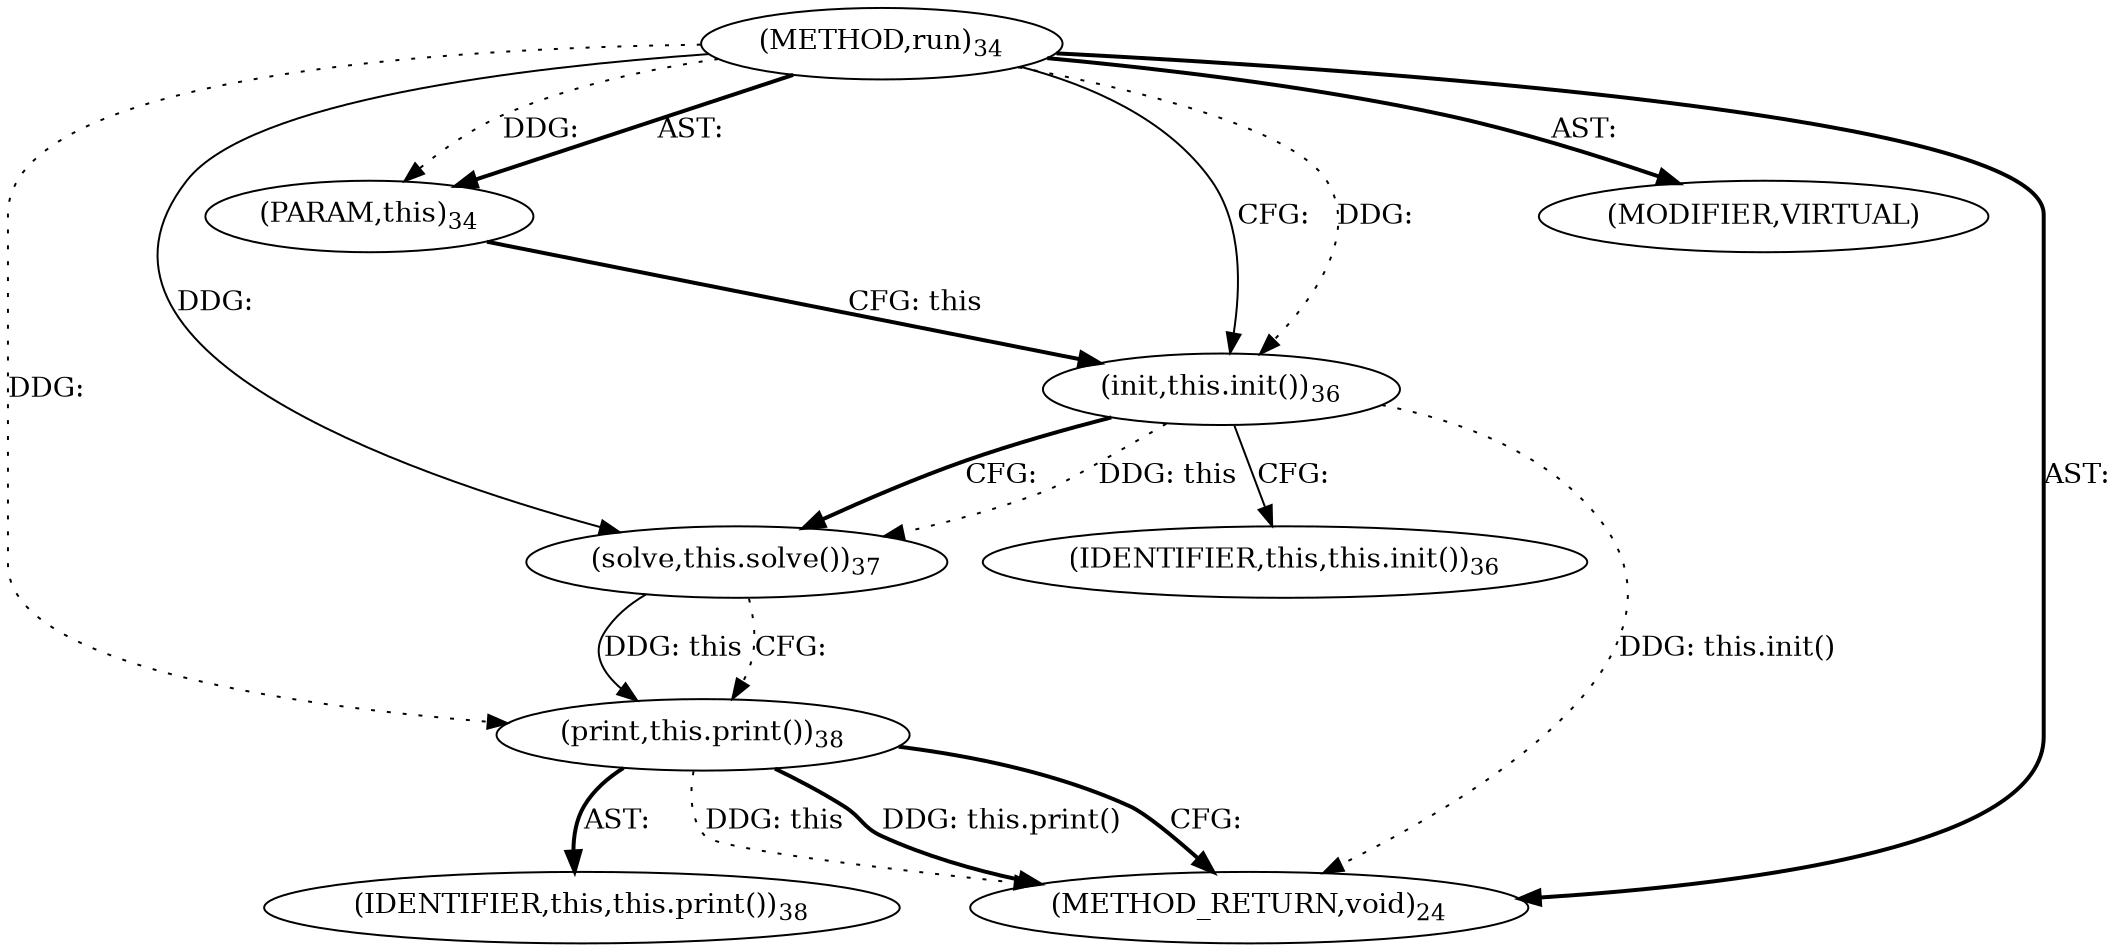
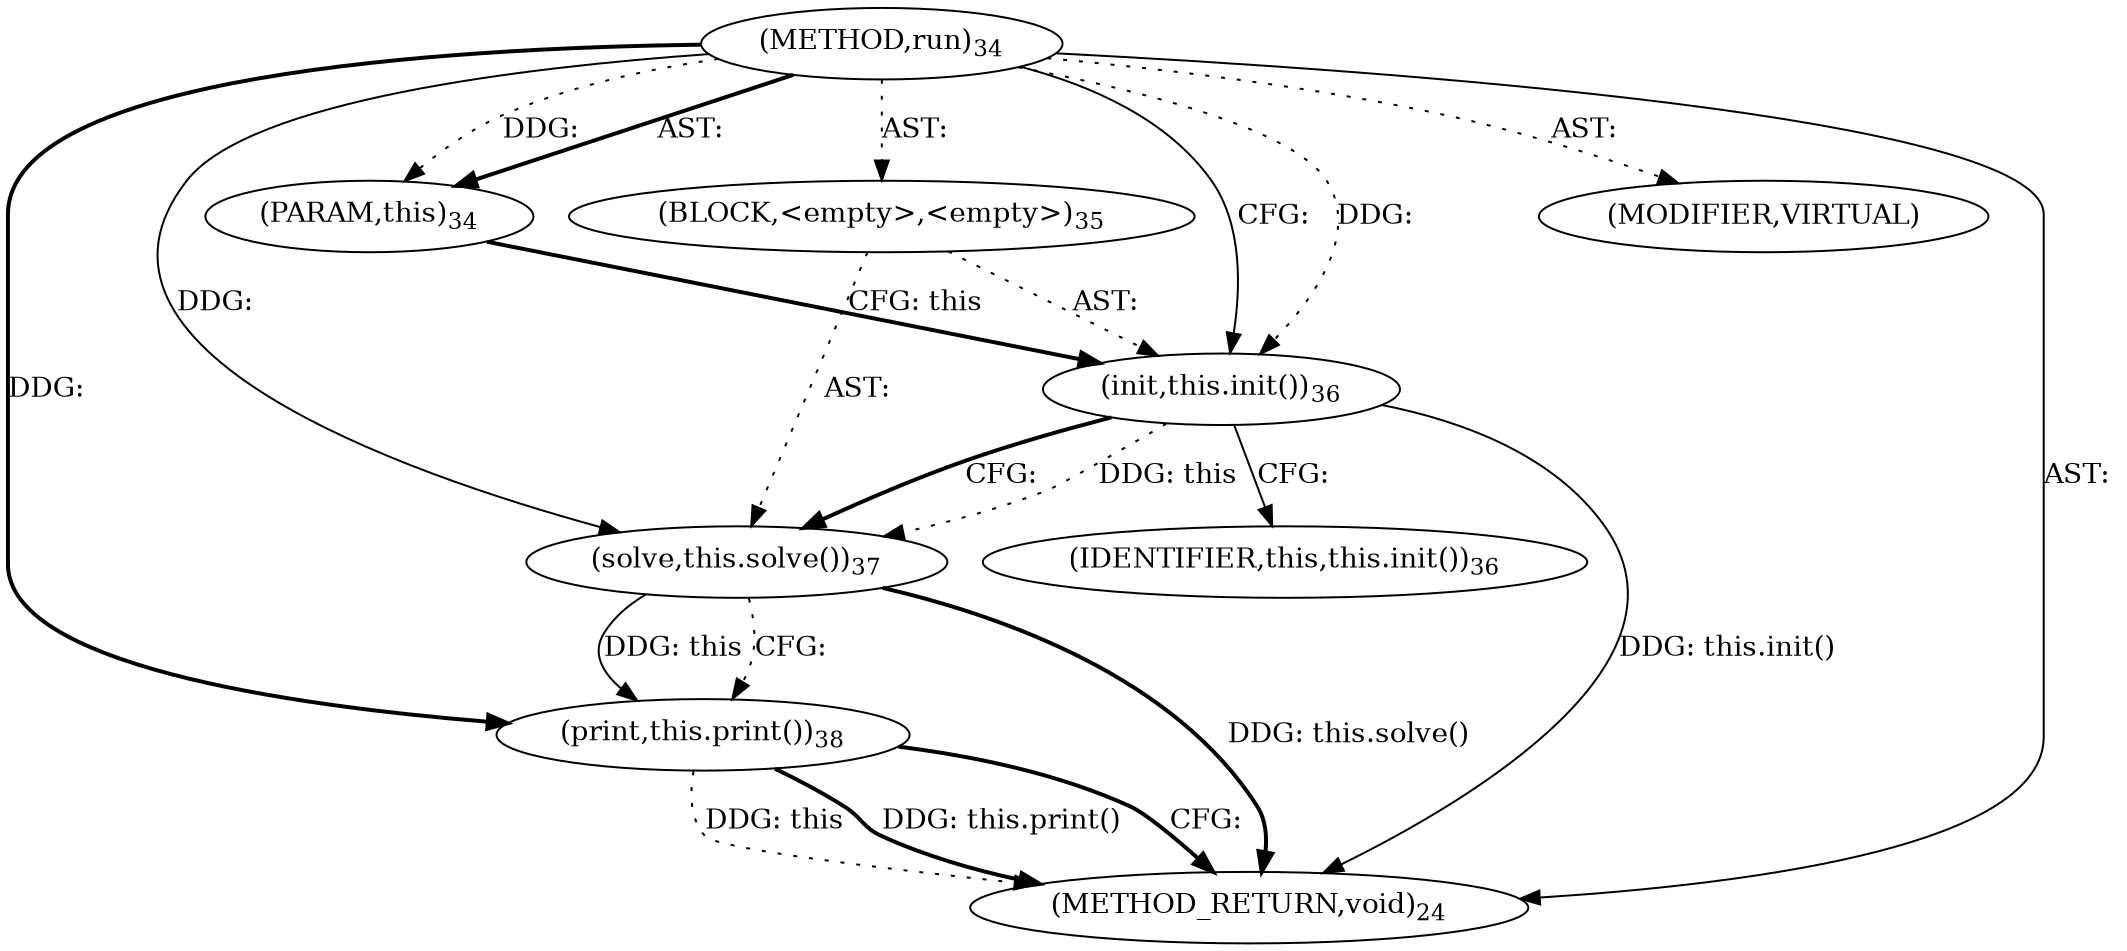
edge "(METHOD,run)" -> "(MODIFIER,VIRTUAL)": style bold -> dotted
node "(BLOCK,<empty>,<empty>)": added
edge "(METHOD,run)" -> "(METHOD_RETURN,void)": style bold -> solid
edge "(METHOD,run)" -> "(print,this.print())": style dotted -> bold
edge "(init,this.init())" -> "(METHOD_RETURN,void)": style dotted -> solid
edge "(solve,this.solve())" -> "(METHOD_RETURN,void)": added, label "DDG: this.solve()"
node "(IDENTIFIER,this,this.print())": removed
